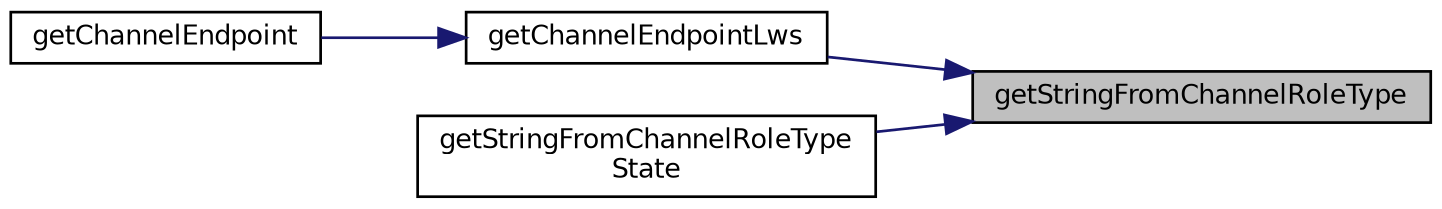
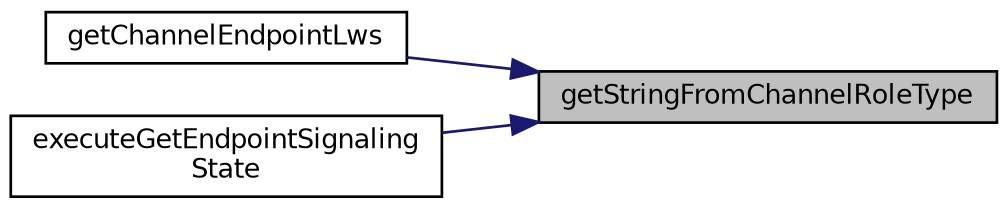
node "getChannelEndpoint": removed
node "getStringFromChannelRoleType State": label "getStringFromChannelRoleType State" -> "executeGetEndpointSignaling State"
